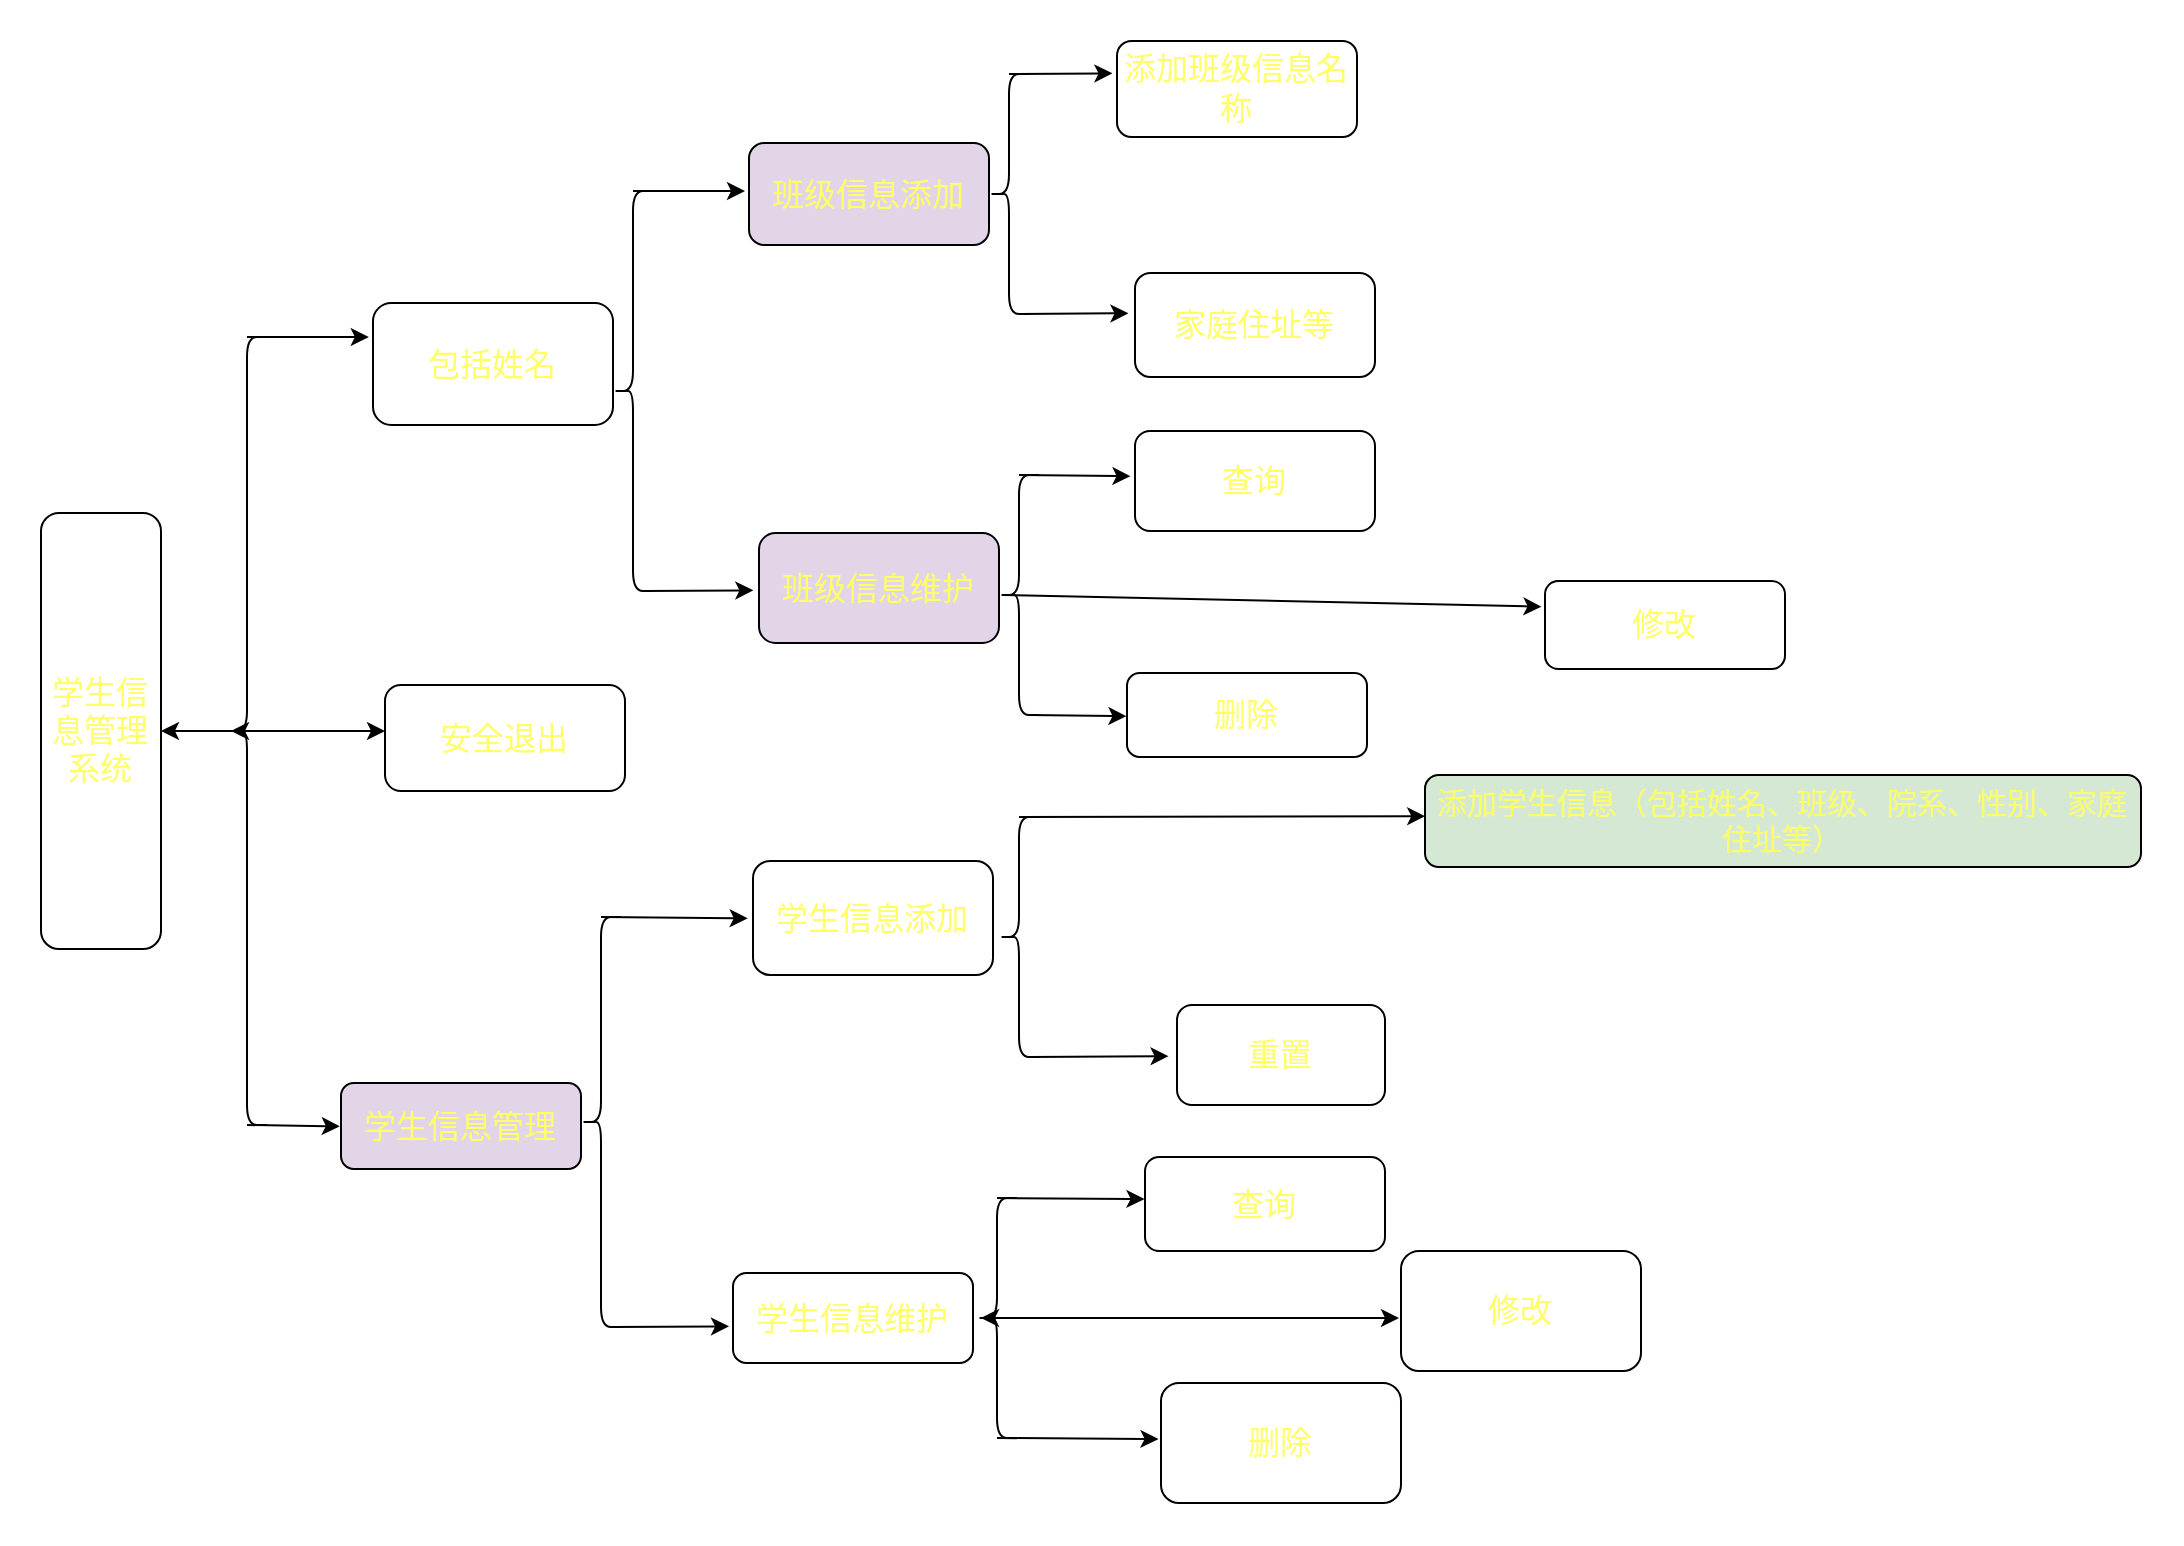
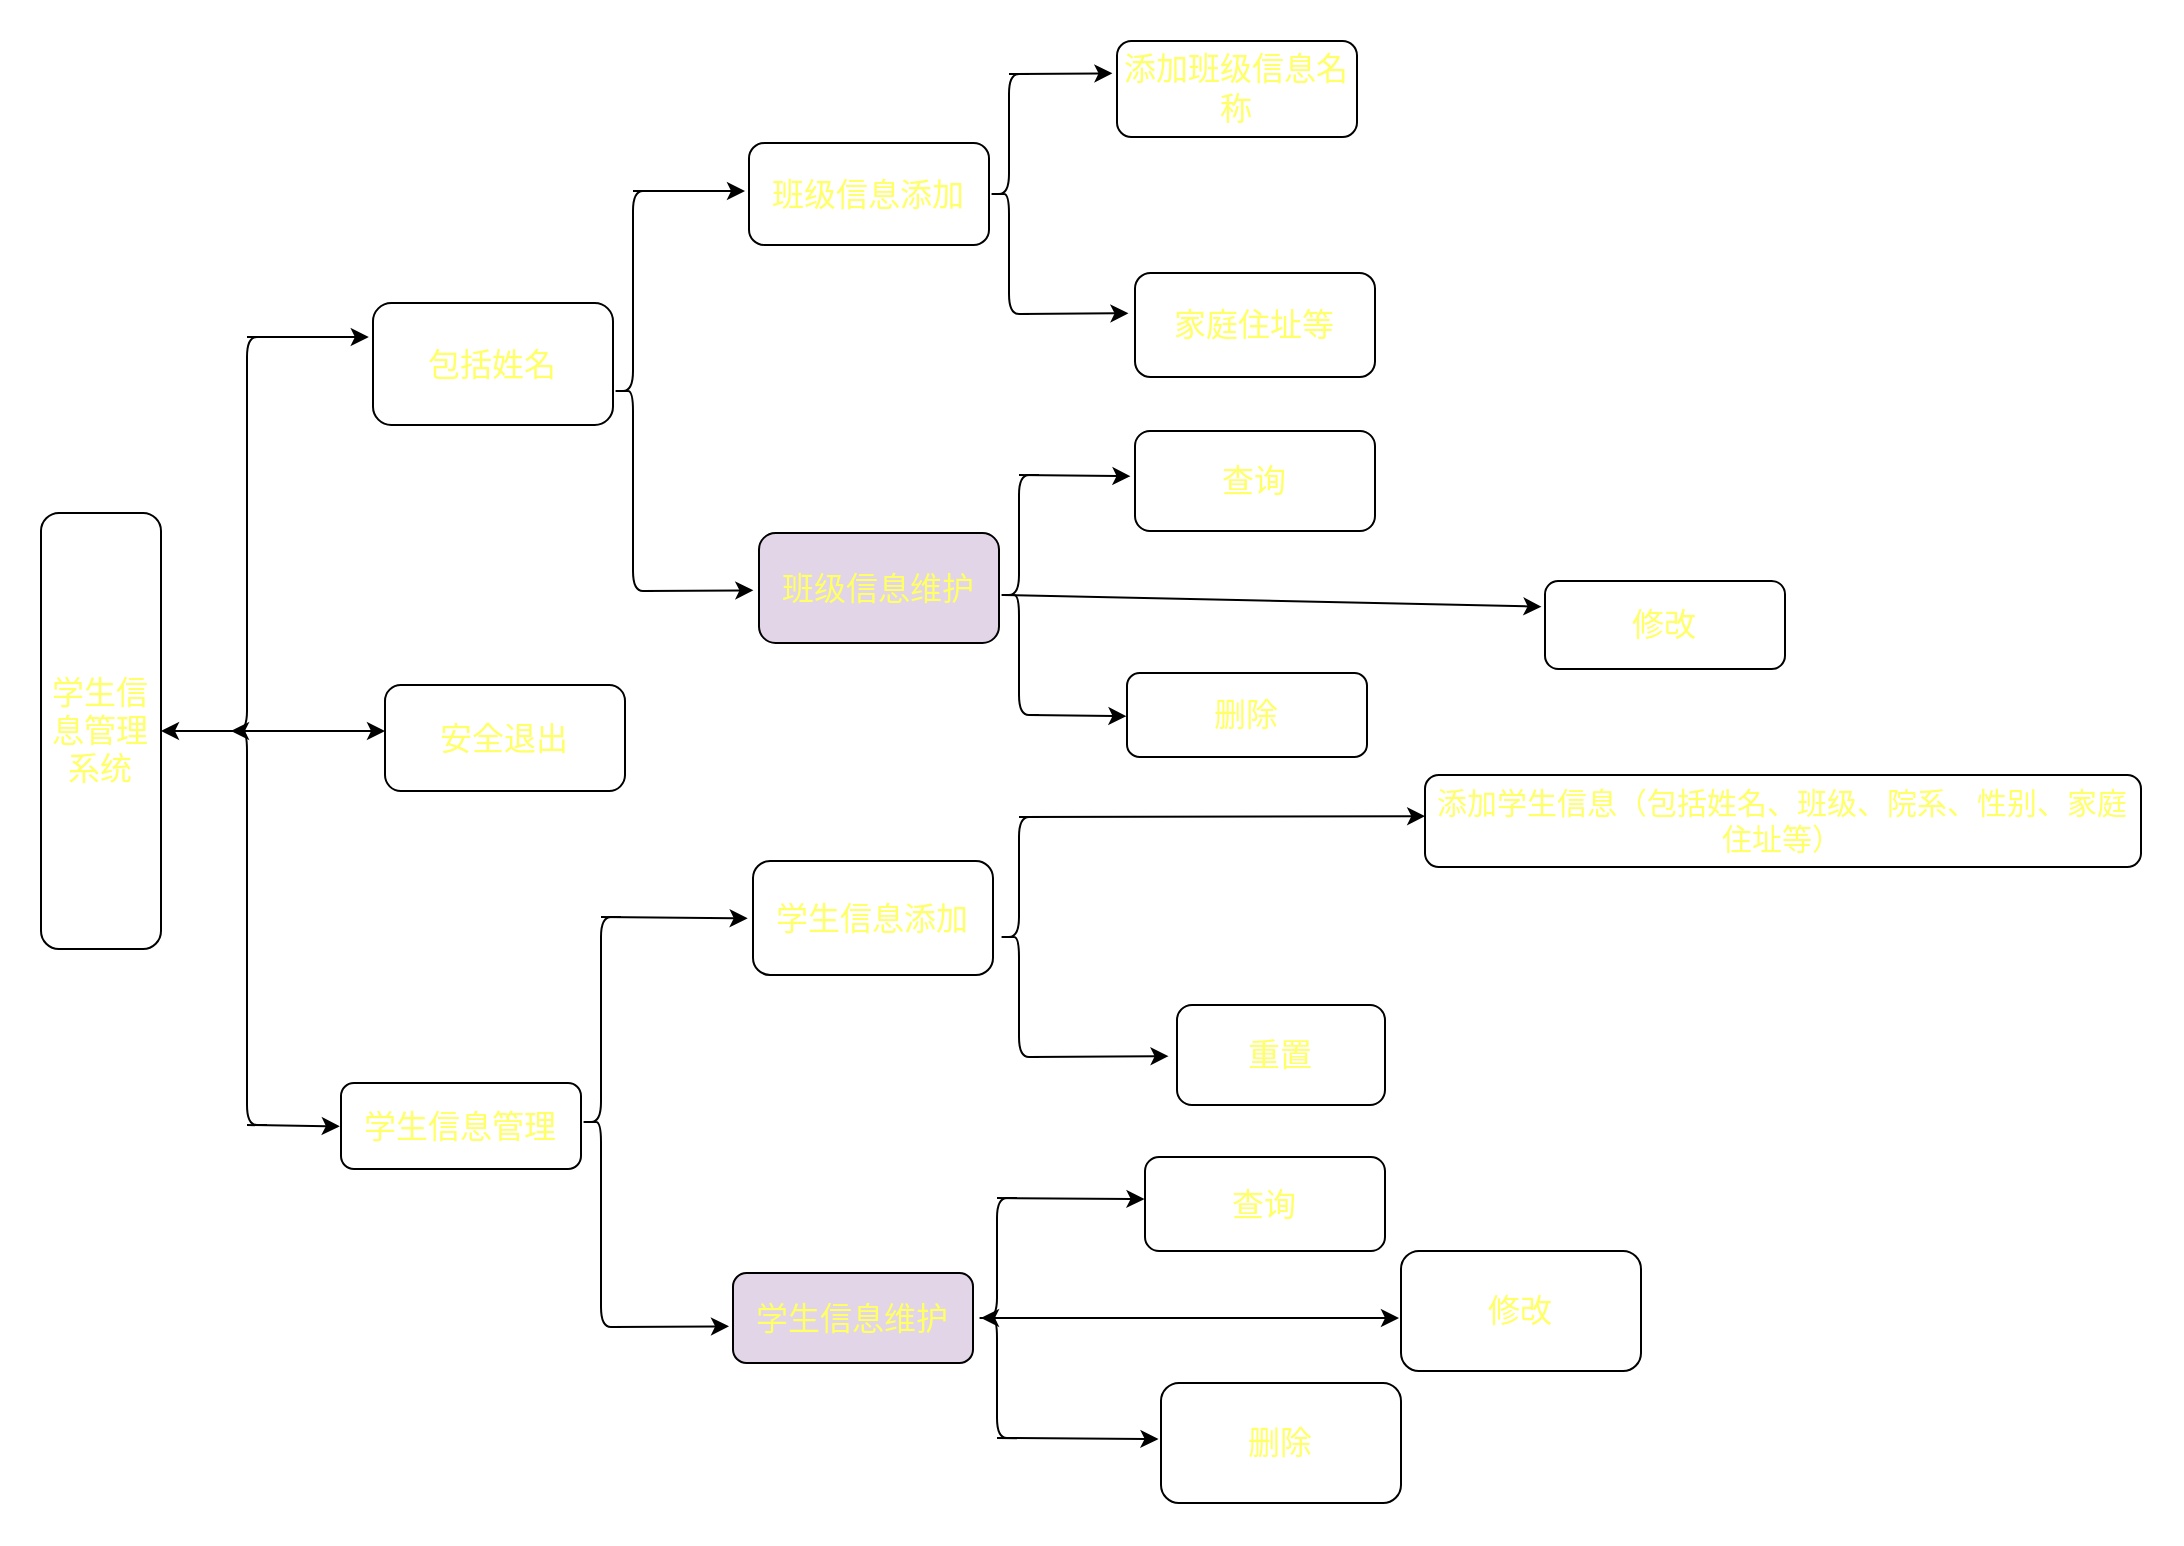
node "班级信息添加": fillcolor #e1d5e7 -> #ffffff
node "添加学生信息（包括姓名、班级、院系、性别、家庭住址等）": fillcolor #d5e8d4 -> #ffffff
node "学生信息管理": fillcolor #e1d5e7 -> #ffffff
node "学生信息维护": fillcolor #ffffff -> #e1d5e7
